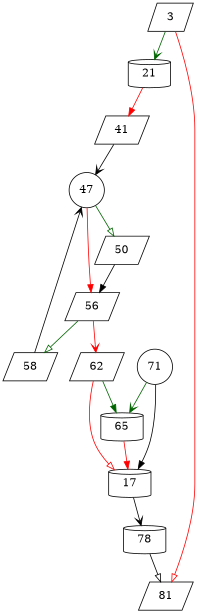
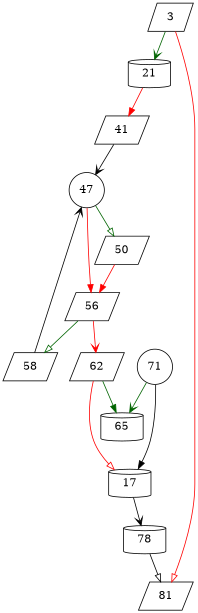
edge "50" -> "56": color black -> red
edge "65" -> "17": removed
